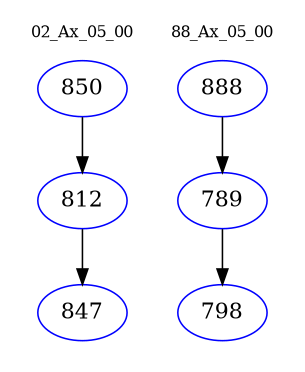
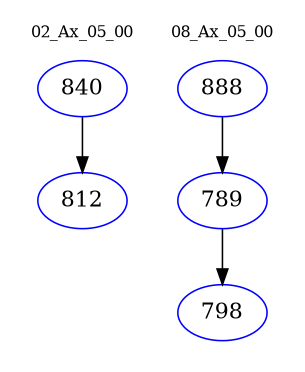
cluster "88_Ax_05_00": label "88_Ax_05_00" -> "08_Ax_05_00"
node "850": label "850" -> "840"
node "847": removed
